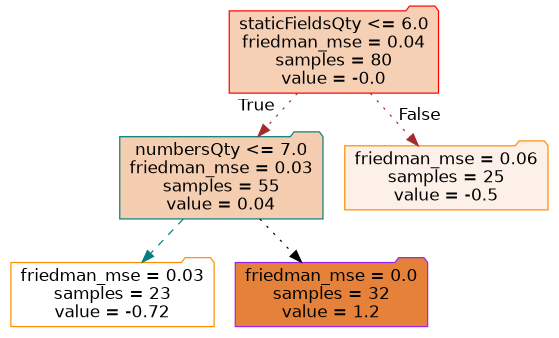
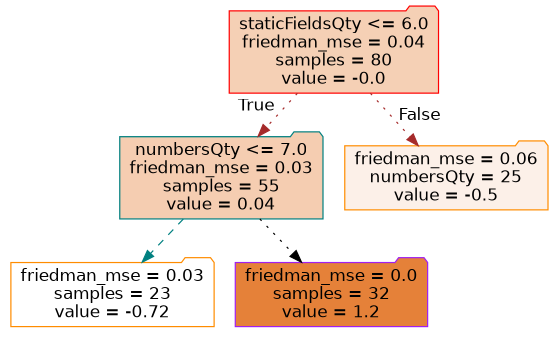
node "friedman_mse = 0.06 samples = 25 value = -0.5": label "friedman_mse = 0.06 samples = 25 value = -0.5" -> "friedman_mse = 0.06 numbersQty = 25 value = -0.5"
